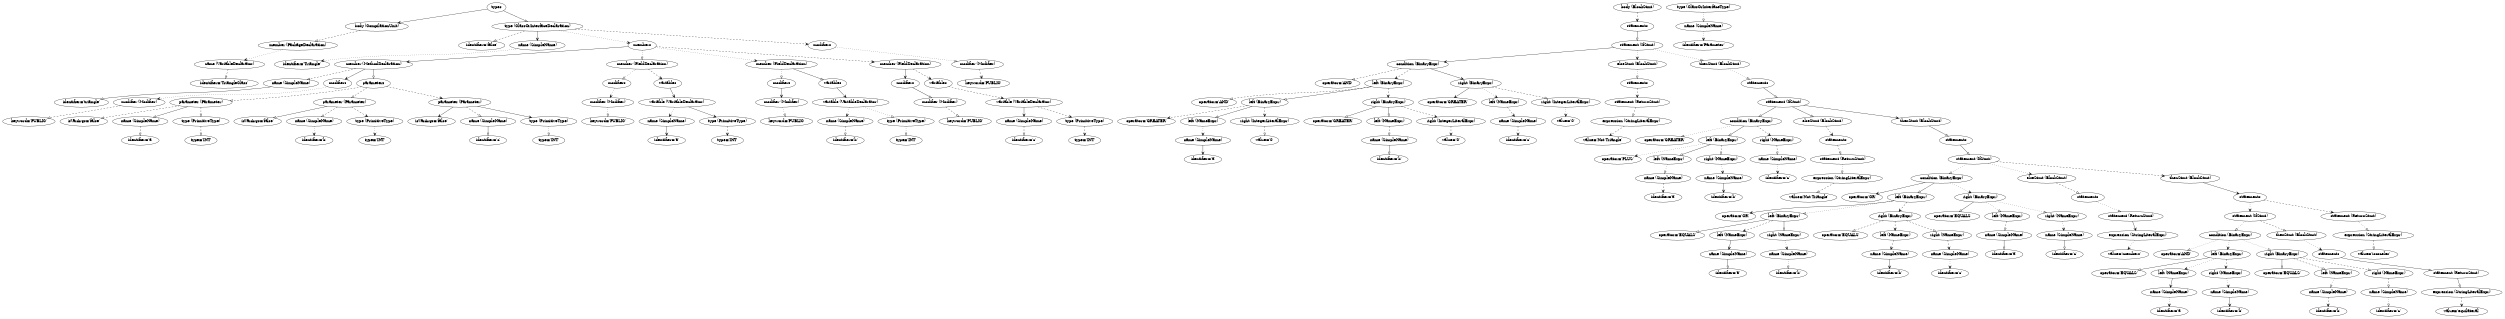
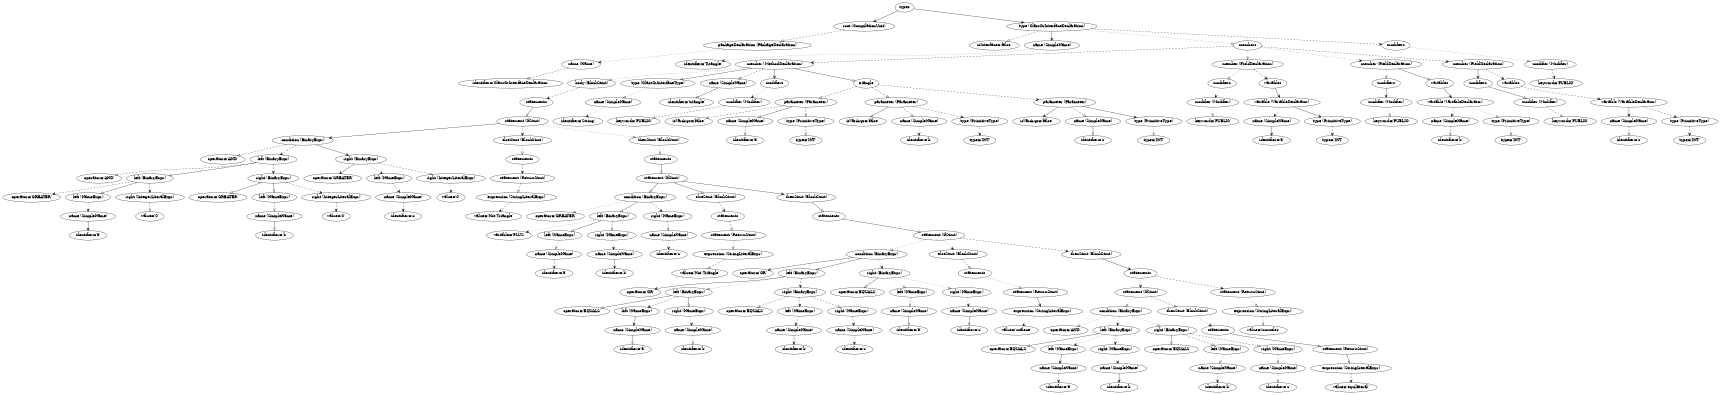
edge "types" -> "type (ClassOrInterfaceDeclaration)": arrowhead onormal -> vee
node "body (CompilationUnit)": label "body (CompilationUnit)" -> "root (CompilationUnit)"
edge "type (ClassOrInterfaceDeclaration)" -> "members": arrowhead vee -> onormal
node "member (PackageDeclaration)": label "member (PackageDeclaration)" -> "packageDeclaration (PackageDeclaration)"
node "identifier='false'": label "identifier='false'" -> "isInterface='false'"
node "identifier='Parameter'": label "identifier='Parameter'" -> "identifier='String'"
edge "members" -> "member (MethodDeclaration)": style solid -> dashed
node "name (VariableDeclarator)": label "name (VariableDeclarator)" -> "name (Name)"
edge "member (MethodDeclaration)" -> "body (BlockStmt)": added
edge "member (MethodDeclaration)" -> "type (ClassOrInterfaceType)": added
node "identifier='TriangleClass'": label "identifier='TriangleClass'" -> "identifier='ClassOrInterfaceDeclaration'"
node "parameters": label "parameters" -> "triangle"
node "operator='PLUS'": label "operator='PLUS'" -> "variable='PLUS'"
node "value='members'": label "value='members'" -> "value='scalene'"
